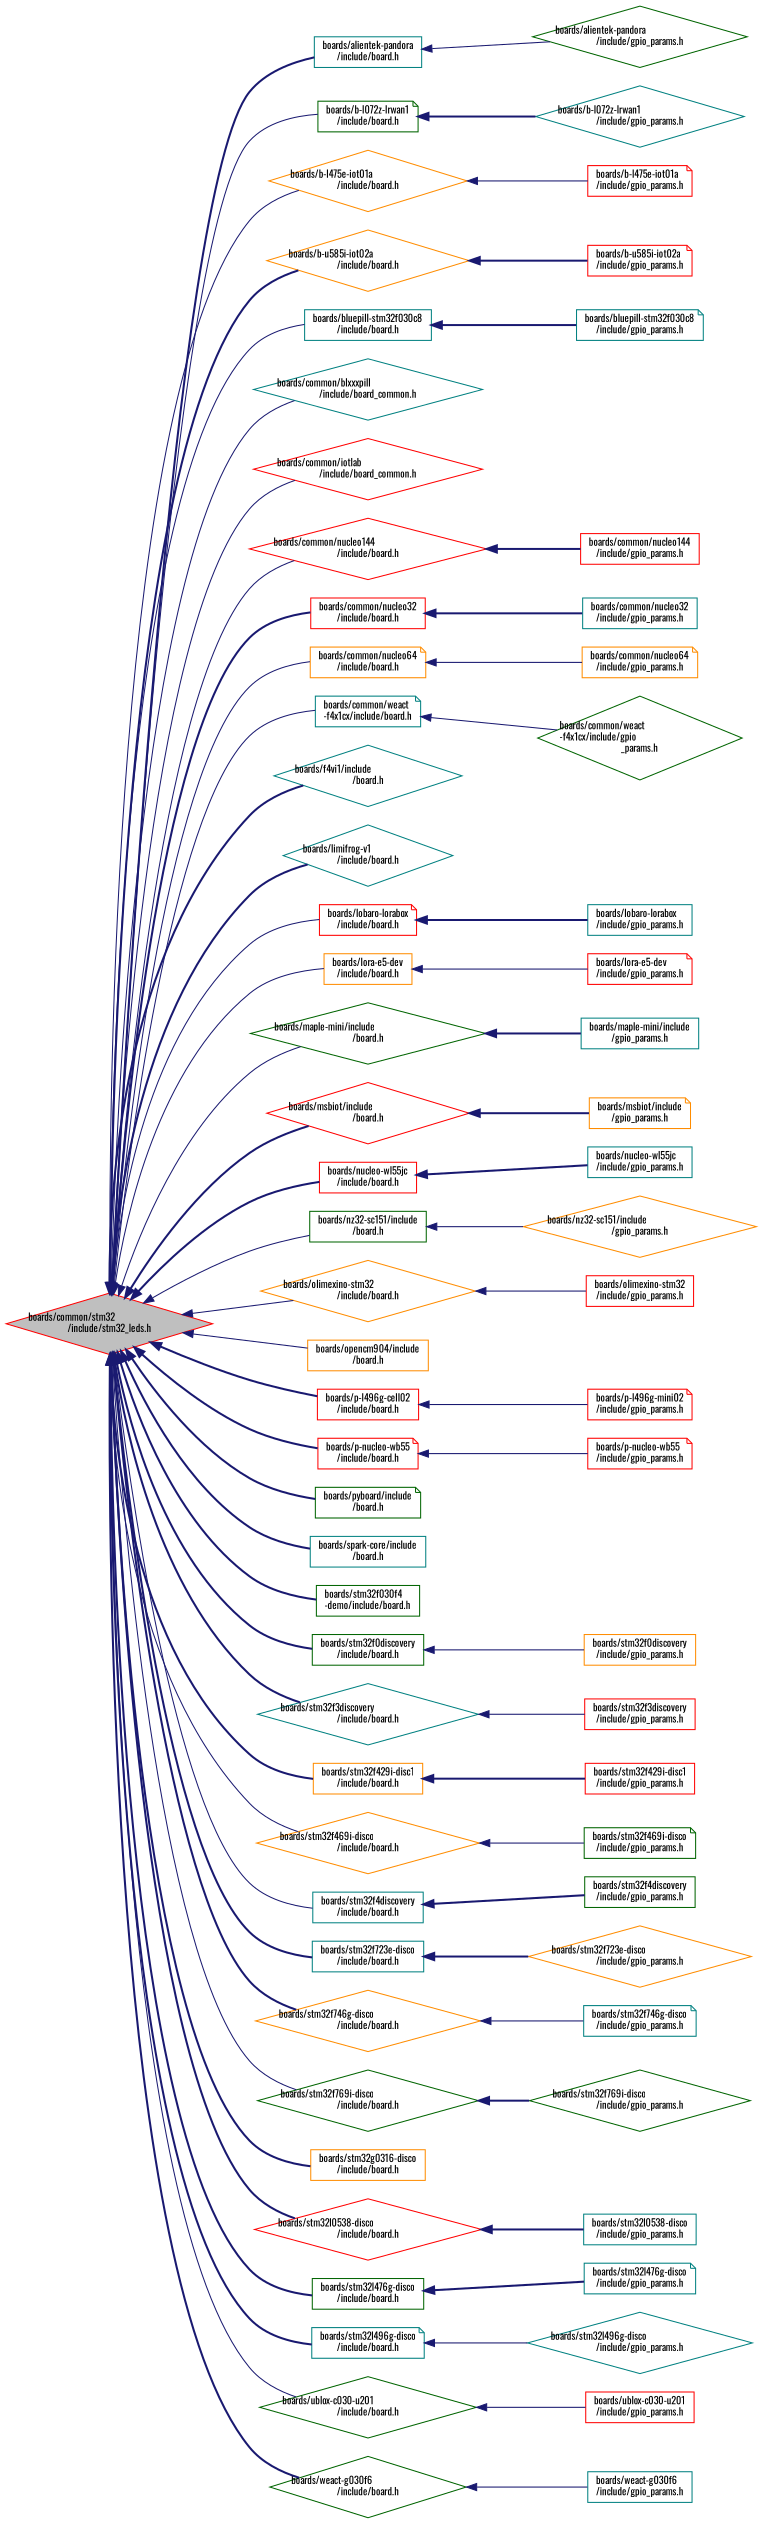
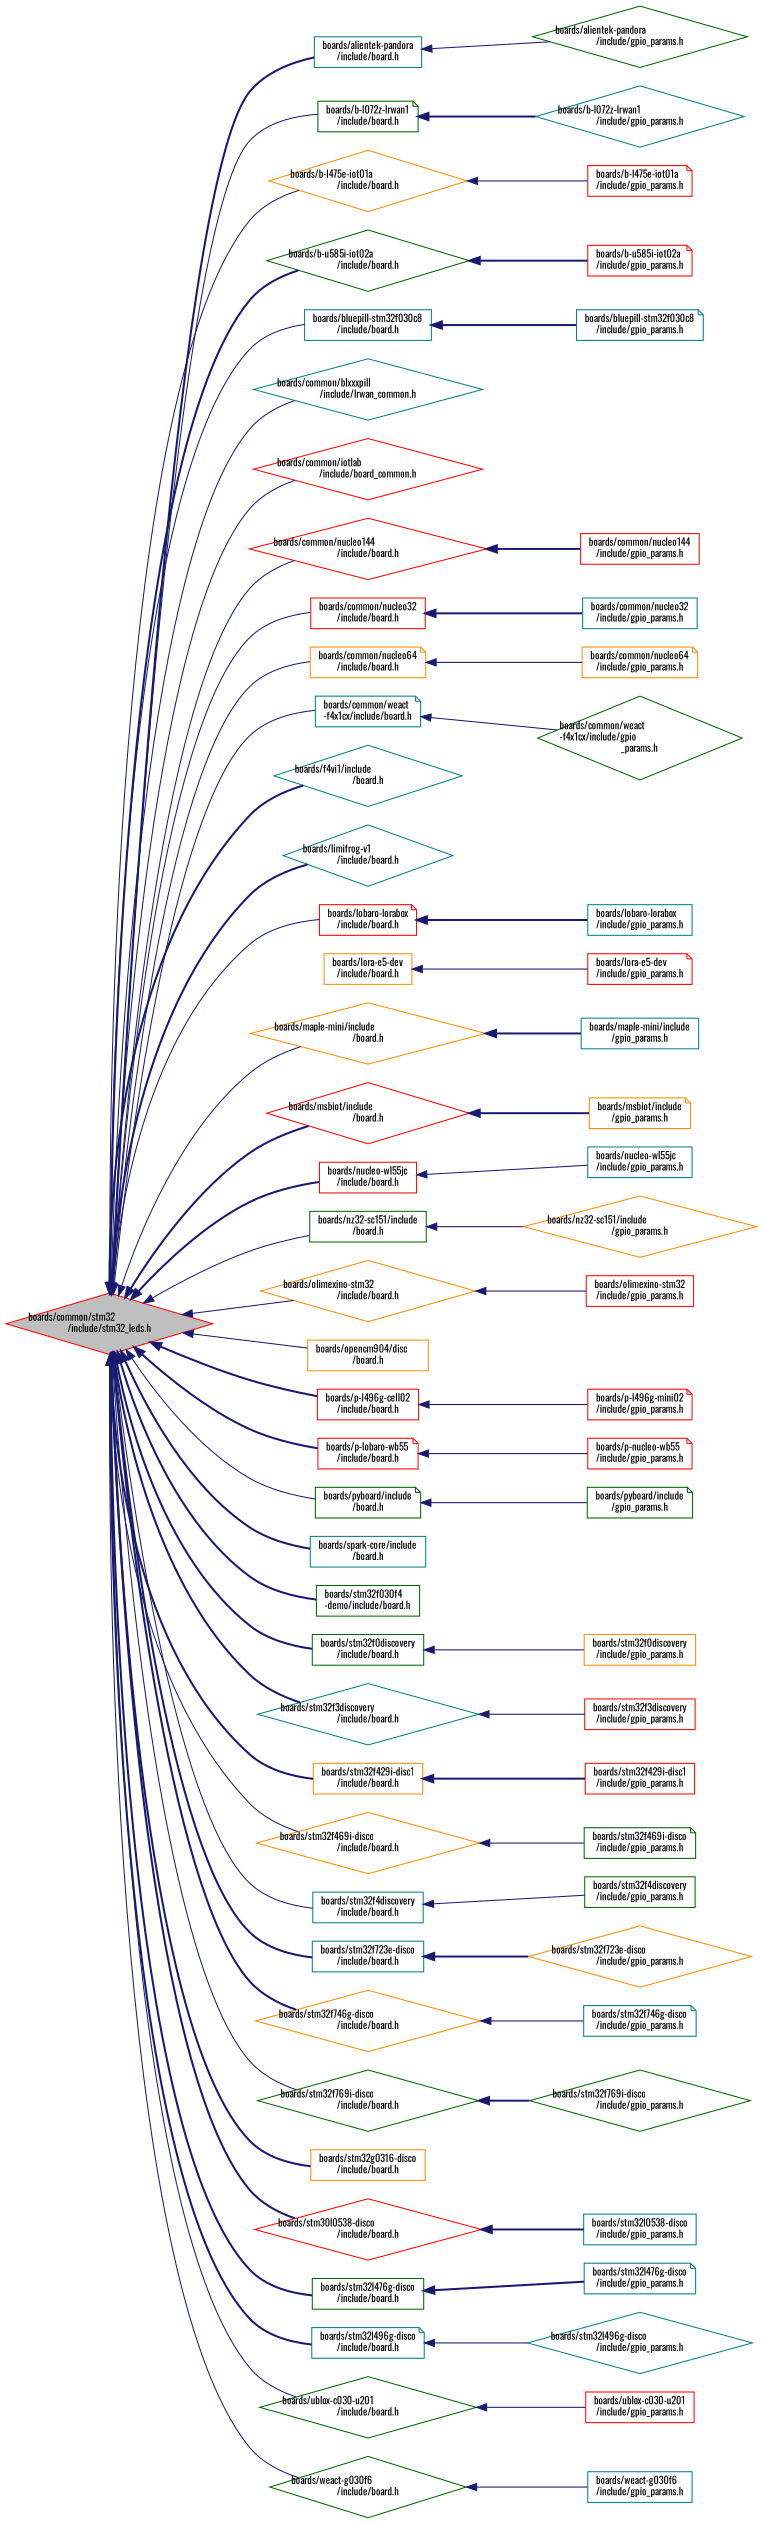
node "boards/b-u585i-iot02a /include/board.h": color darkorange -> darkgreen
node "boards/common/blxxxpill /include/board_common.h": label "boards/common/blxxxpill /include/board_common.h" -> "boards/common/blxxxpill /include/lrwan_common.h"
edge "boards/common/nucleo32 /include/board.h" -> "boards/common/stm32 /include/stm32_leds.h": style bold -> solid
node "boards/maple-mini/include /board.h": color darkgreen -> darkorange
edge "boards/lora-e5-dev /include/board.h" -> "boards/common/stm32 /include/stm32_leds.h": removed
edge "boards/nucleo-wl55jc /include/gpio_params.h" -> "boards/nucleo-wl55jc /include/board.h": style bold -> solid
node "boards/opencm904/include /board.h": label "boards/opencm904/include /board.h" -> "boards/opencm904/disc /board.h"
edge "boards/pyboard/include /board.h" -> "boards/common/stm32 /include/stm32_leds.h": style bold -> solid
node "boards/p-nucleo-wb55 /include/board.h": label "boards/p-nucleo-wb55 /include/board.h" -> "boards/p-lobaro-wb55 /include/board.h"
node "boards/pyboard/include /gpio_params.h": added
edge "boards/stm32f4discovery /include/gpio_params.h" -> "boards/stm32f4discovery /include/board.h": style bold -> solid
edge "boards/weact-g030f6 /include/board.h" -> "boards/common/stm32 /include/stm32_leds.h": style bold -> solid
node "boards/stm32l0538-disco /include/board.h": label "boards/stm32l0538-disco /include/board.h" -> "boards/stm30l0538-disco /include/board.h"
